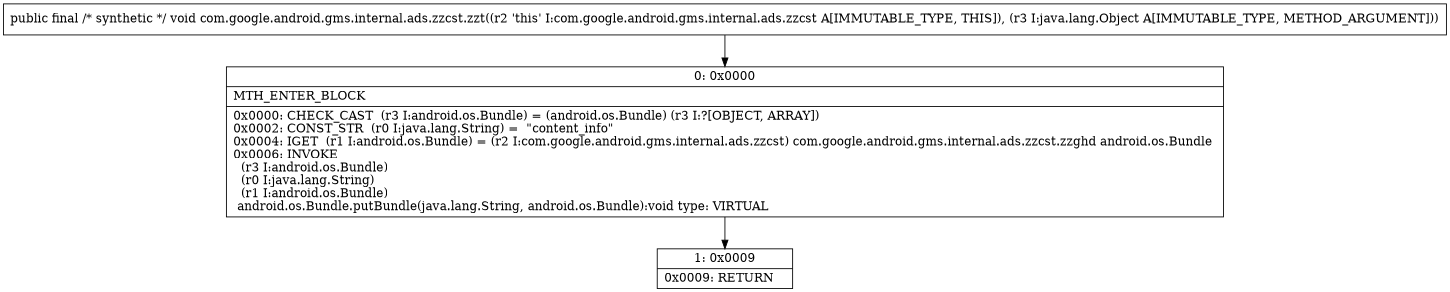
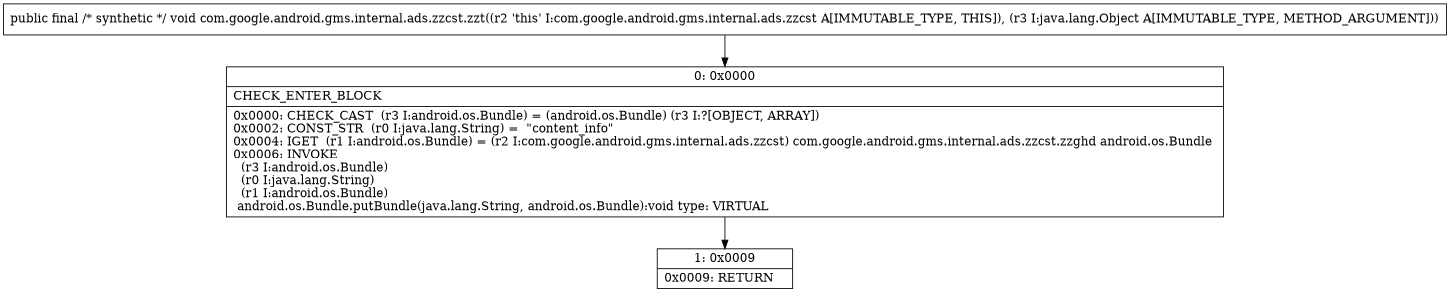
node "0: 0x0000": text "MTH_ENTER_BLOCK" -> "CHECK_ENTER_BLOCK"
